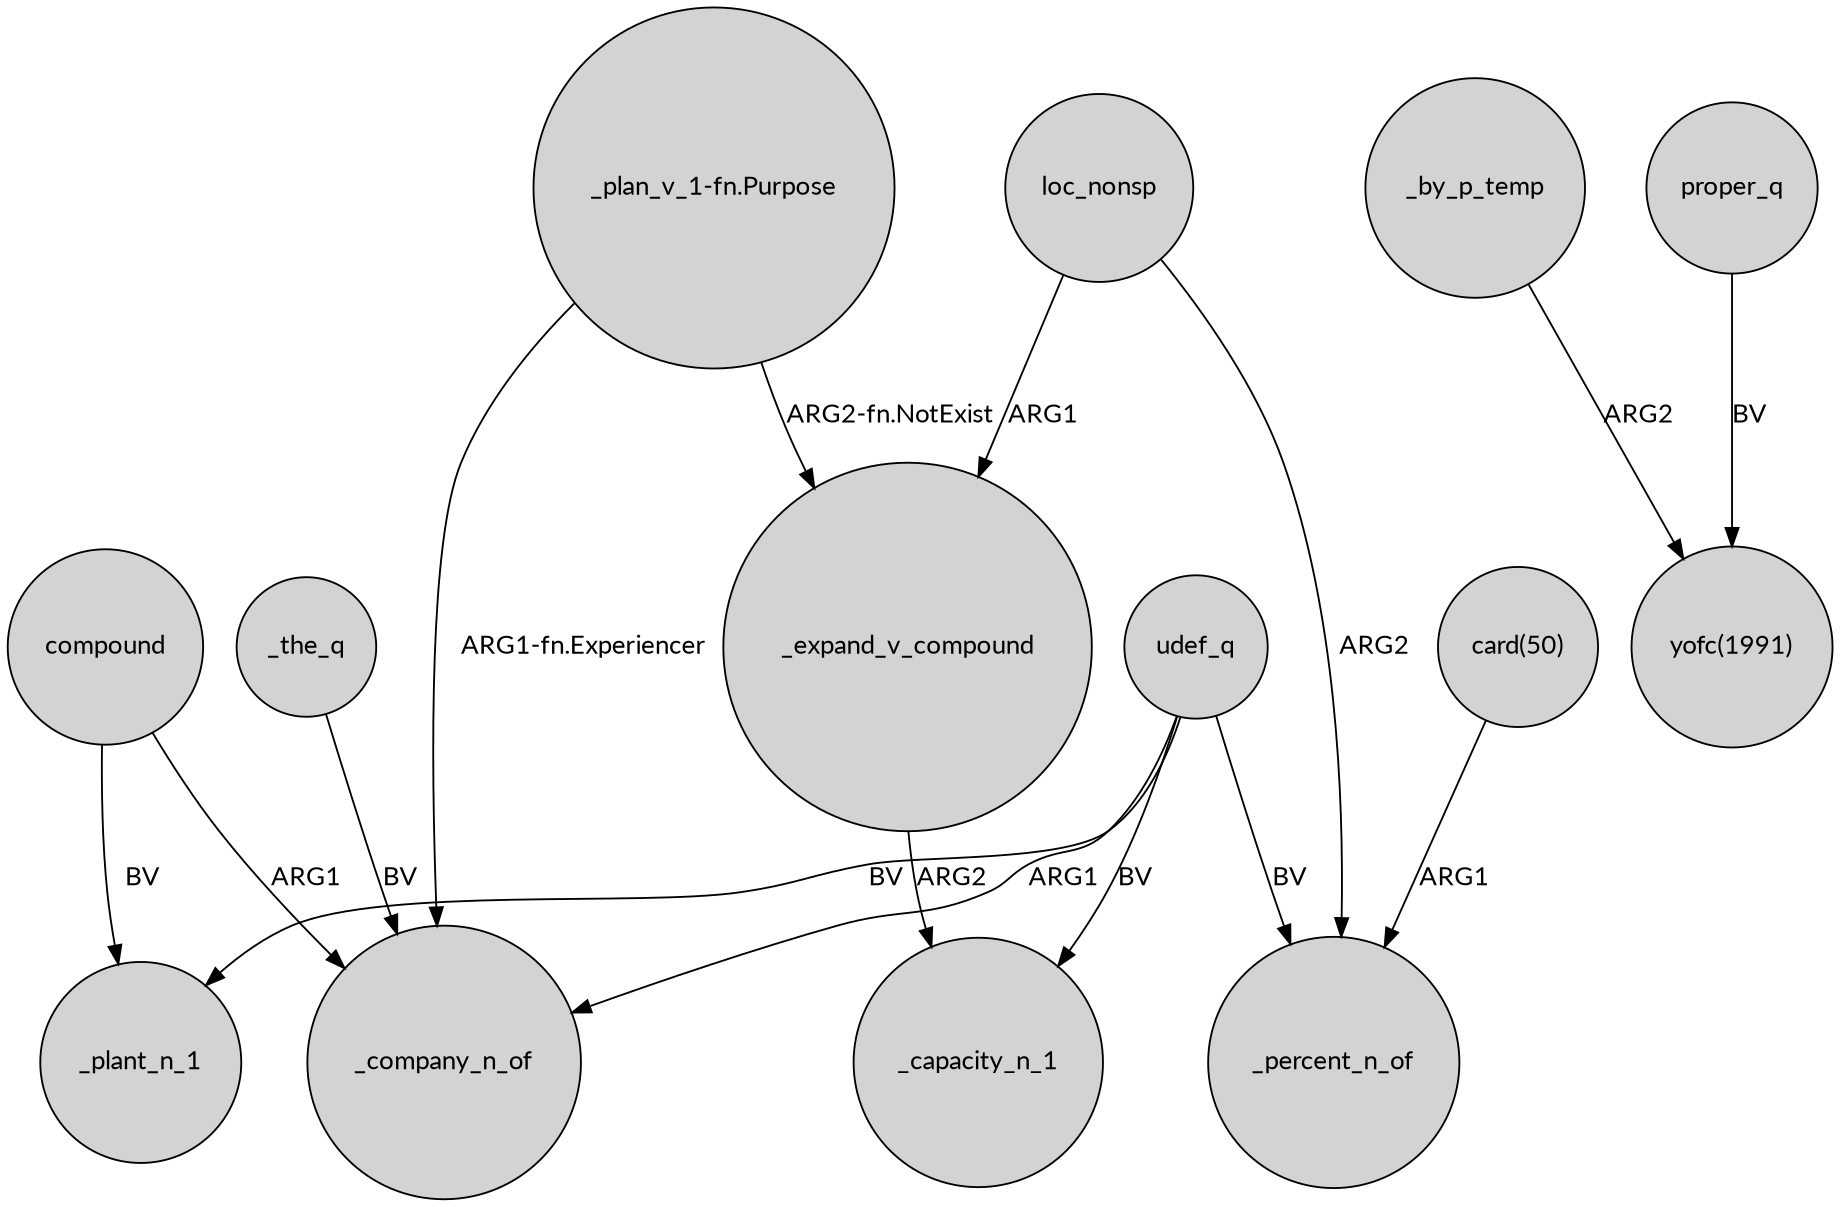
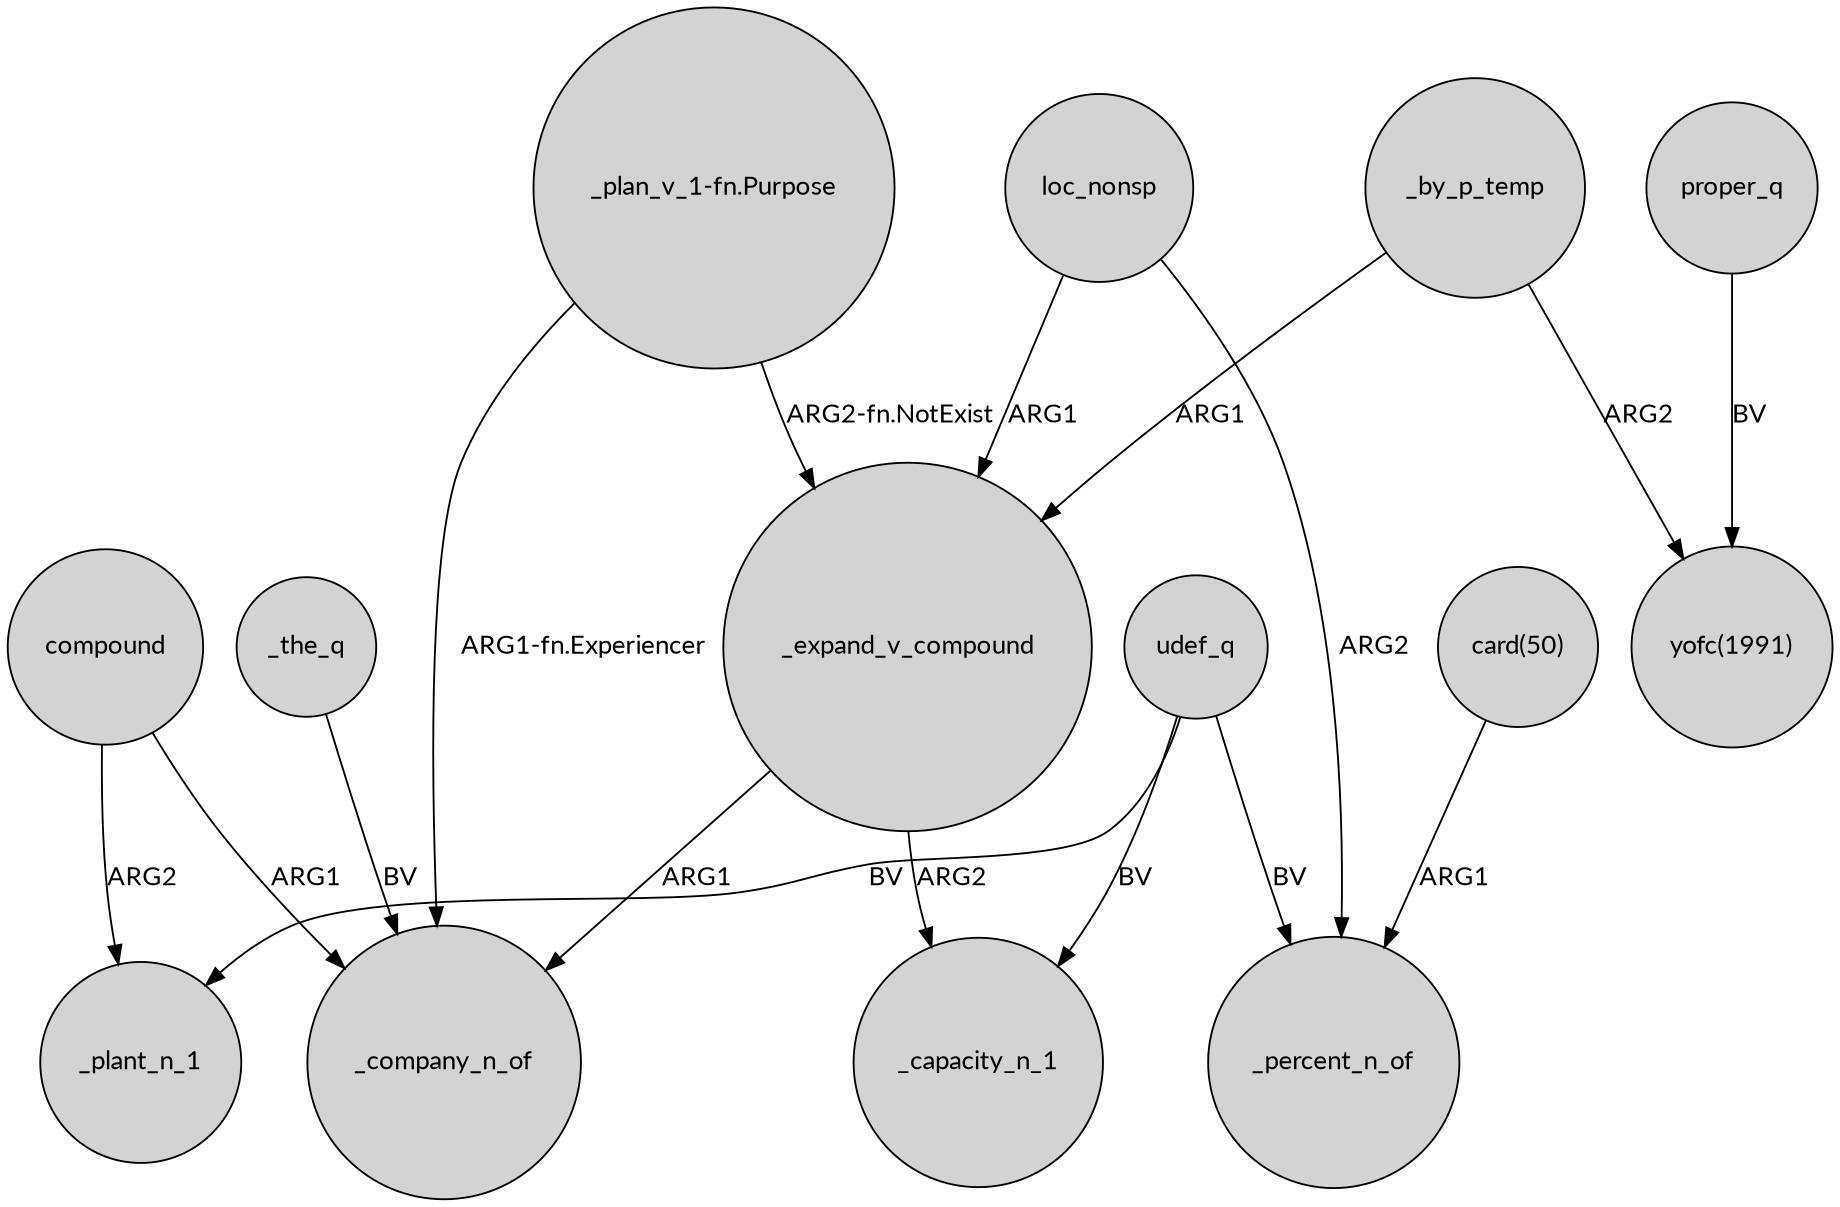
edge "_by_p_temp" -> "_expand_v_compound": added, label "ARG1"
edge "compound" -> "_plant_n_1": label "BV" -> "ARG2"
edge "udef_q" -> "_company_n_of": now "_expand_v_compound" -> "_company_n_of"
